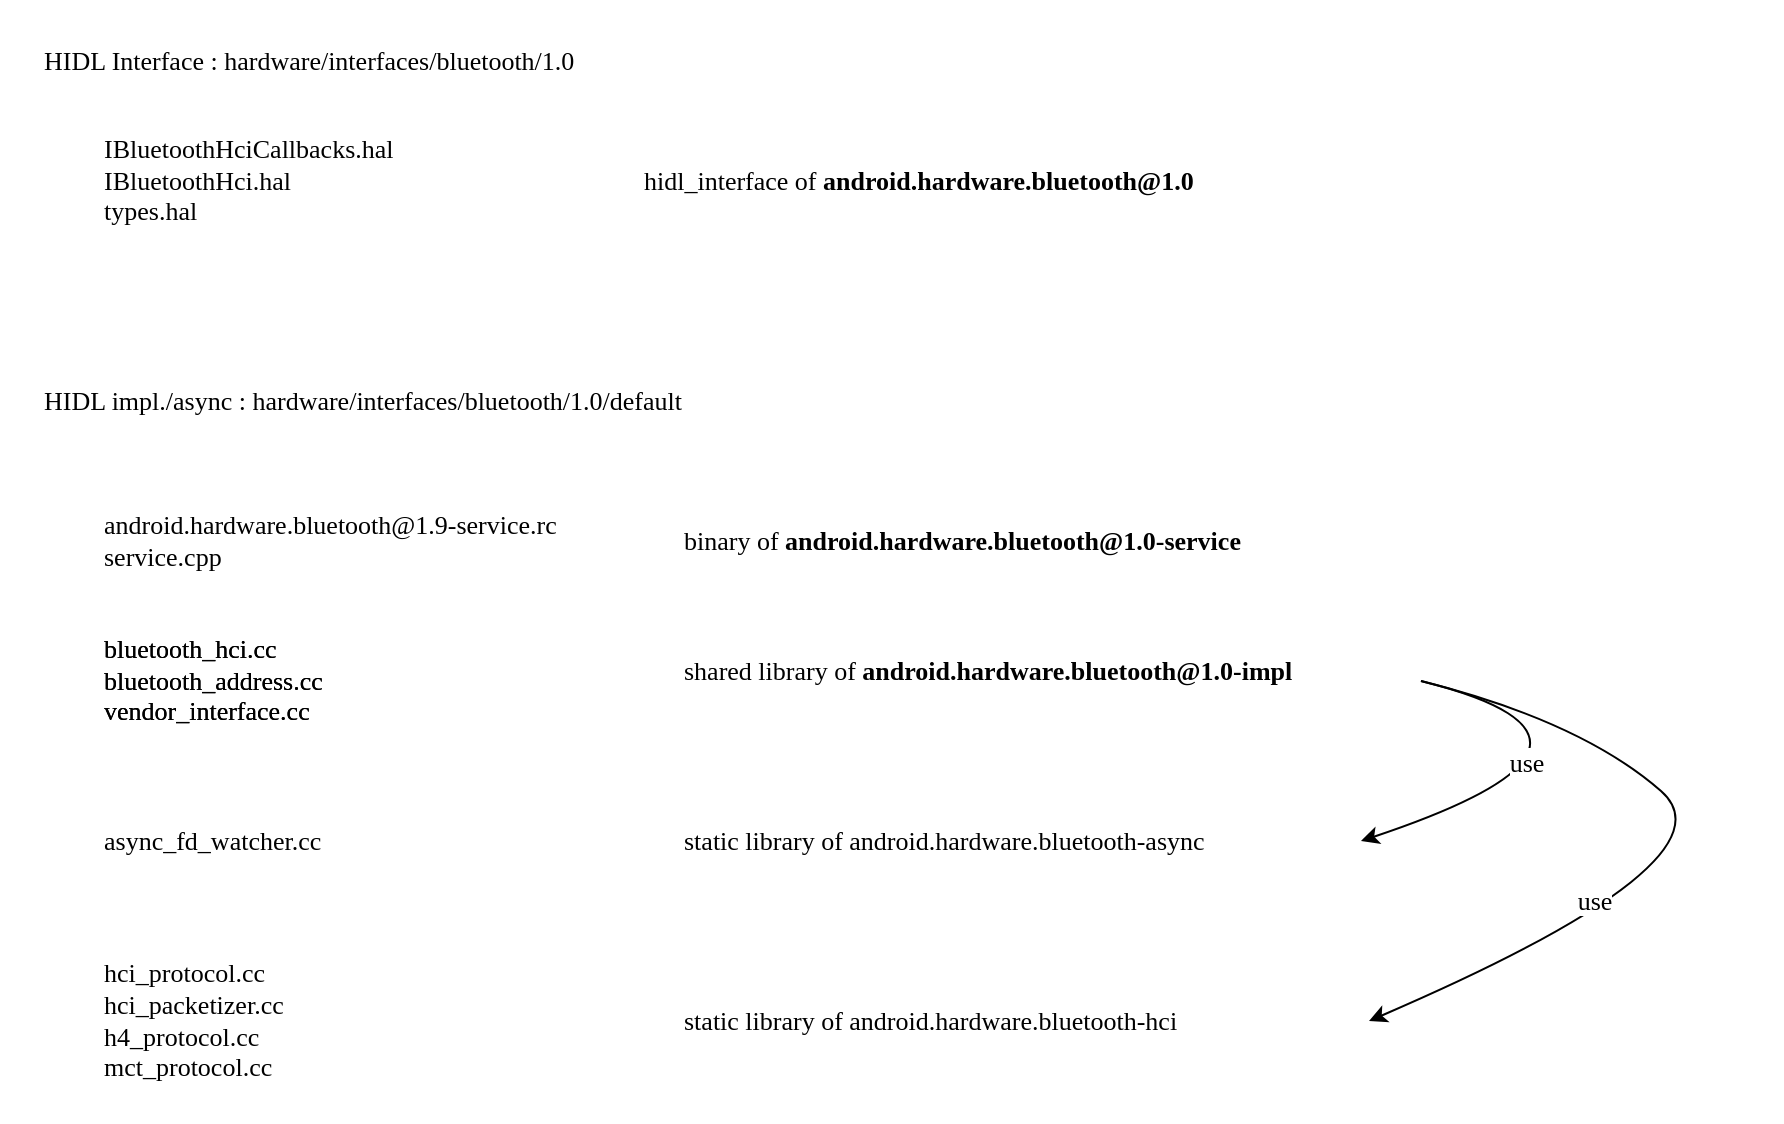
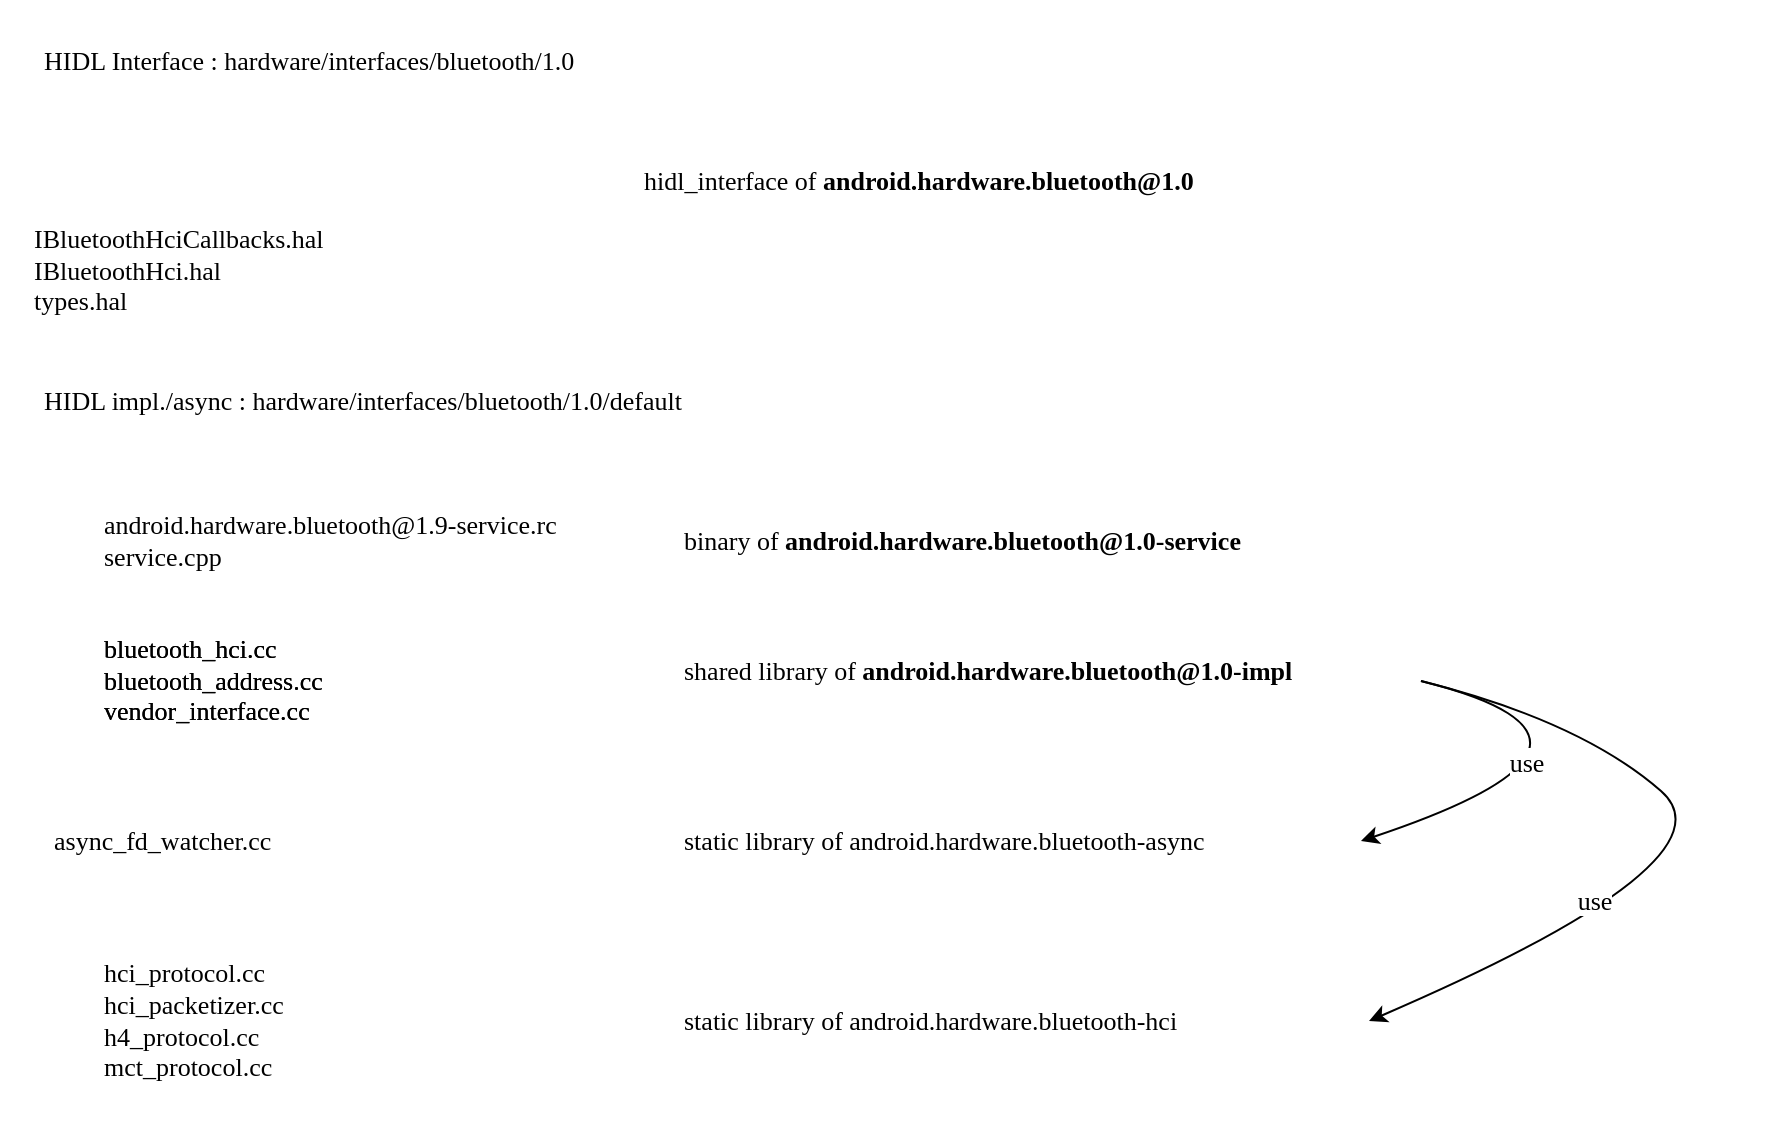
node "IBluetoothHciCallbacks.hal IBluetoothHci.hal types.hal": moved (271, 181) -> (201, 271)
node "async_fd_watcher.cc": moved (271, 841) -> (221, 841)
